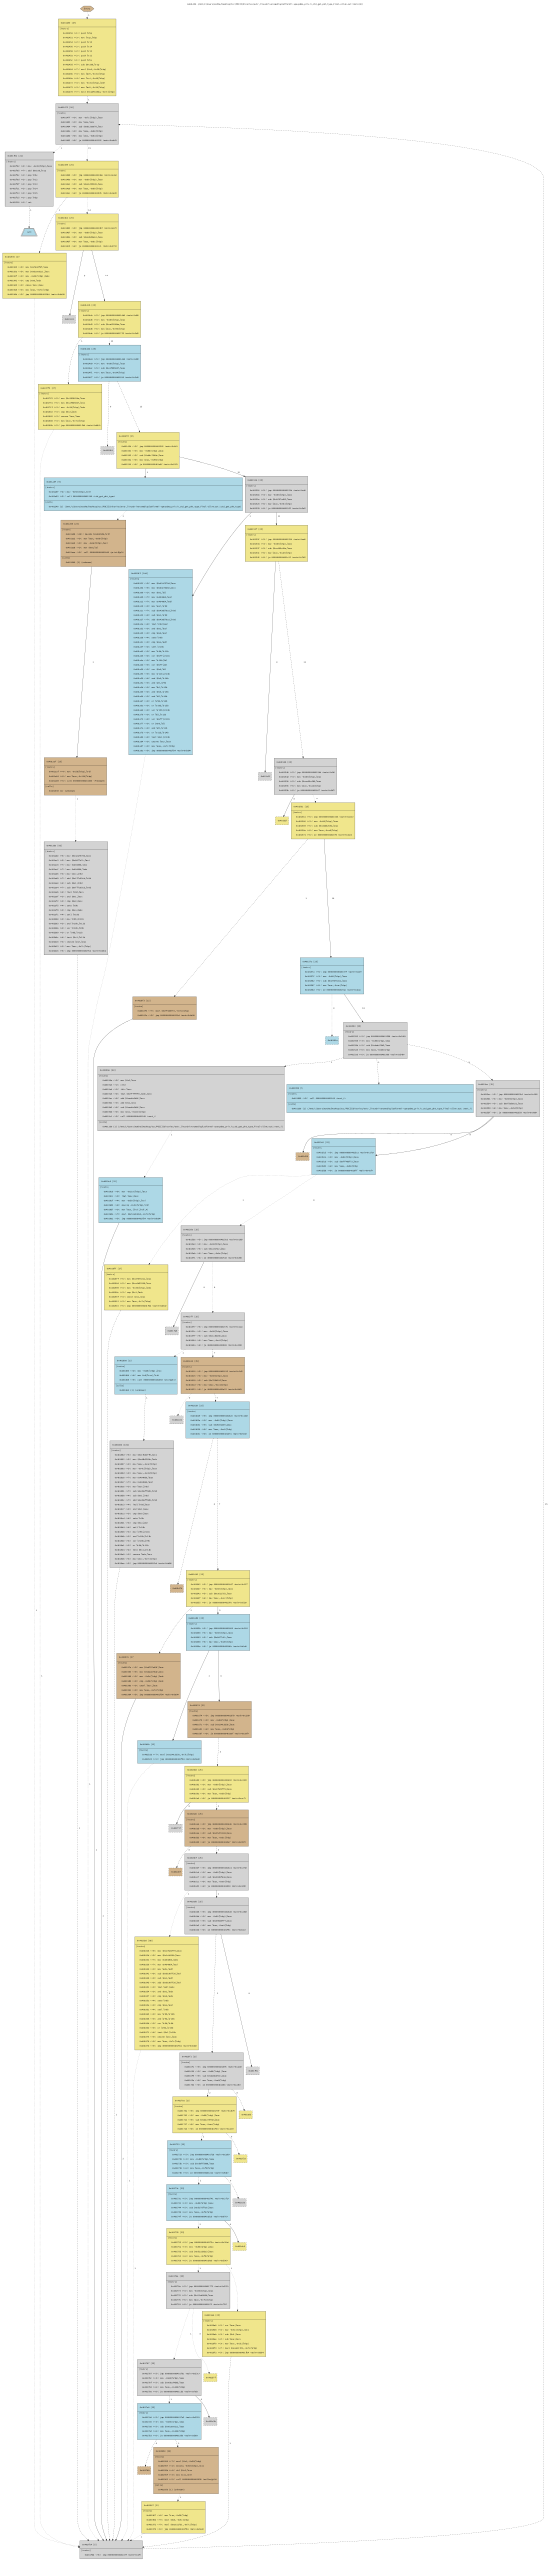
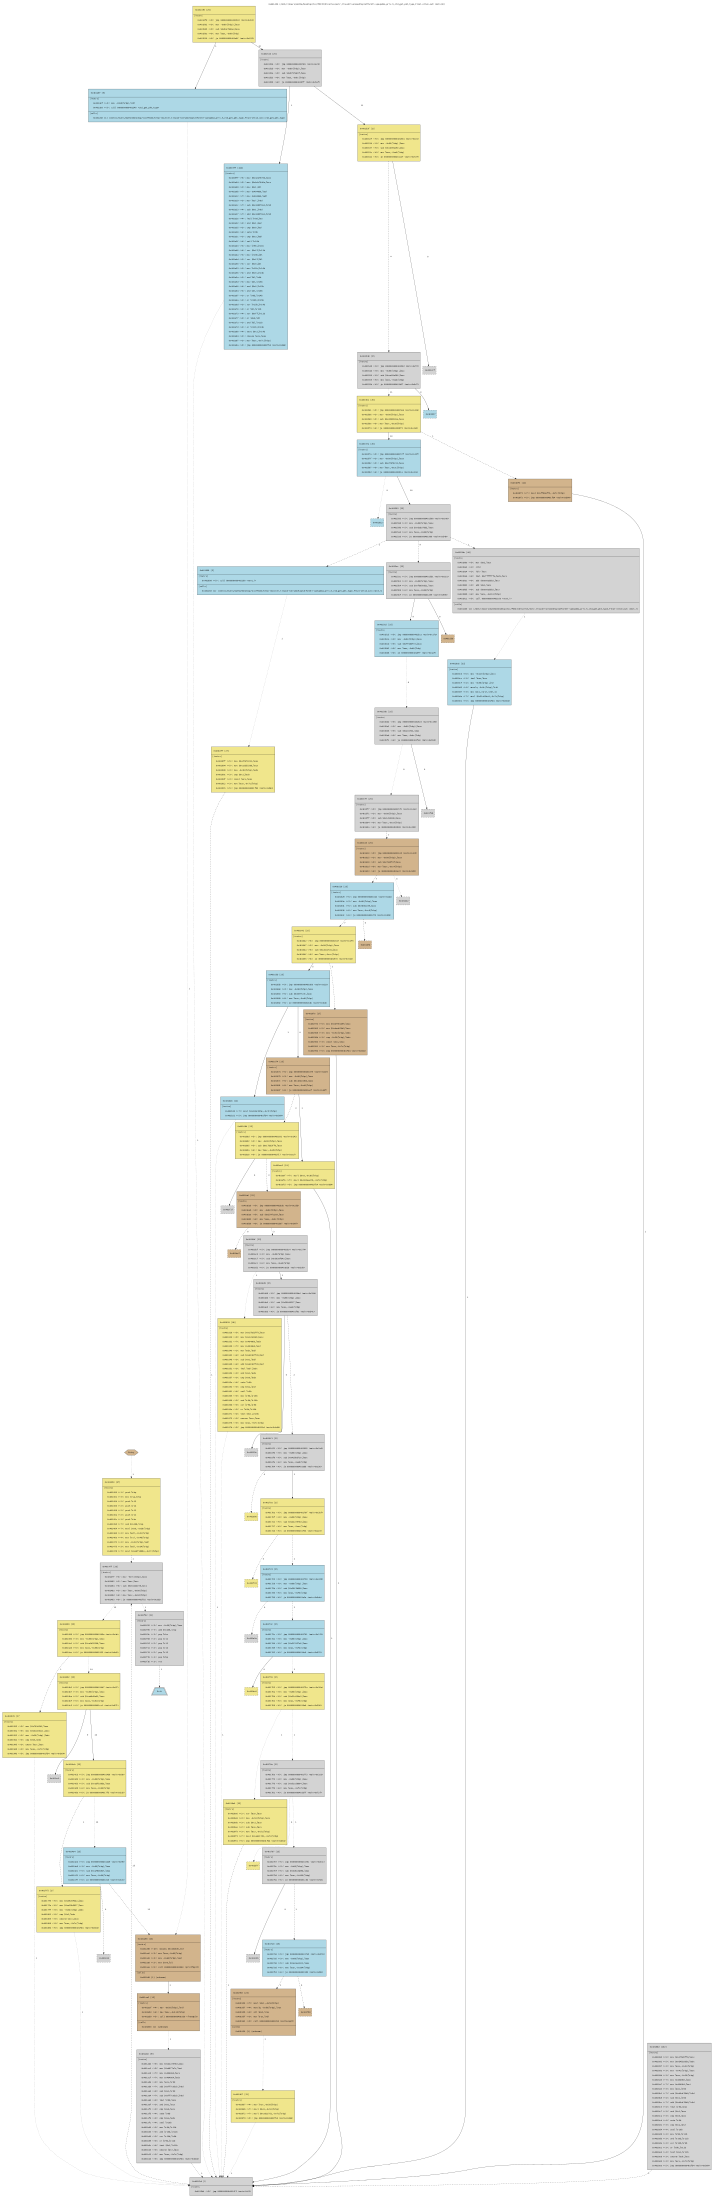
edge "0x4014e4 [25]" -> "0x4014fd [25]": now "0x4014e4 [25]" -> "0x401a98 [23]"
node "0x401b27": fillcolor khaki -> lightblue
node "0x401eef [19]": added
edge "0x4015c5 [25]" -> "0x4018ff [27]": now "0x401999 [5]" -> "0x4018ff [27]"
node "0x401880 [13]": removed
